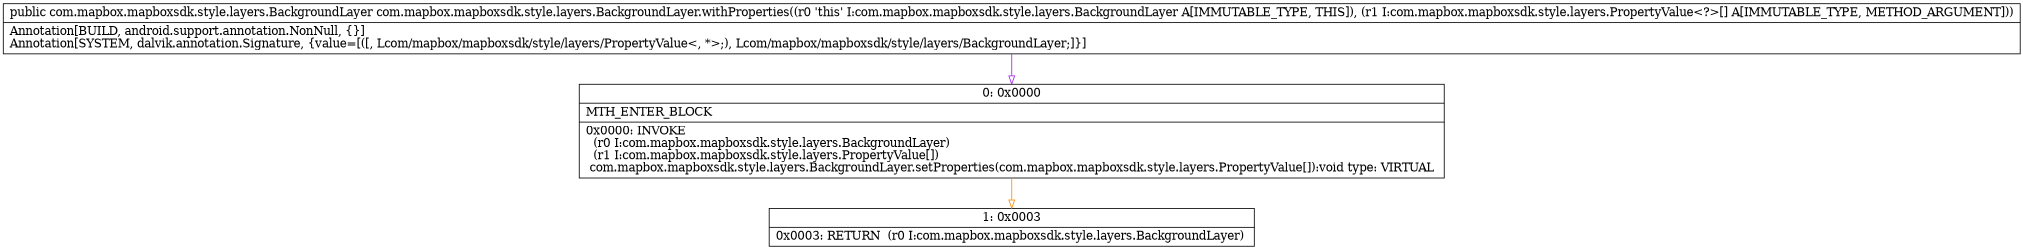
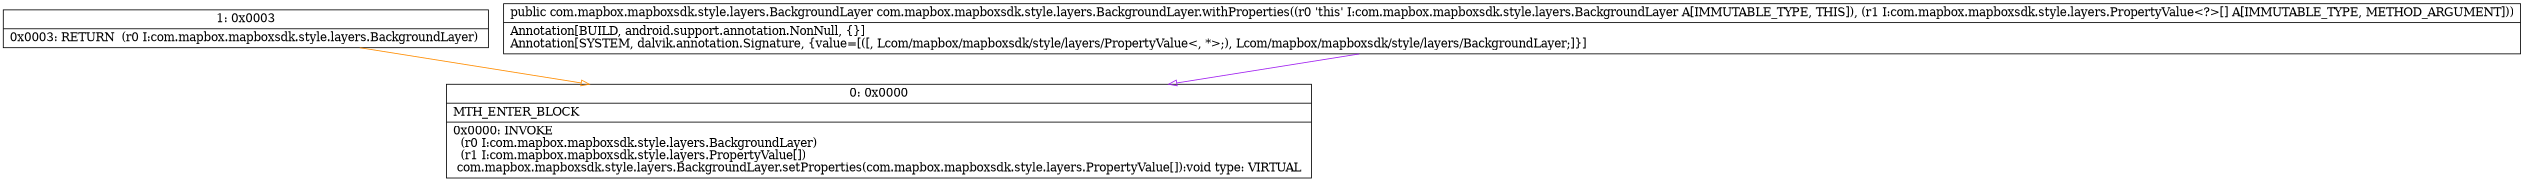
edge "0: 0x0000" -> "1: 0x0003": reversed
